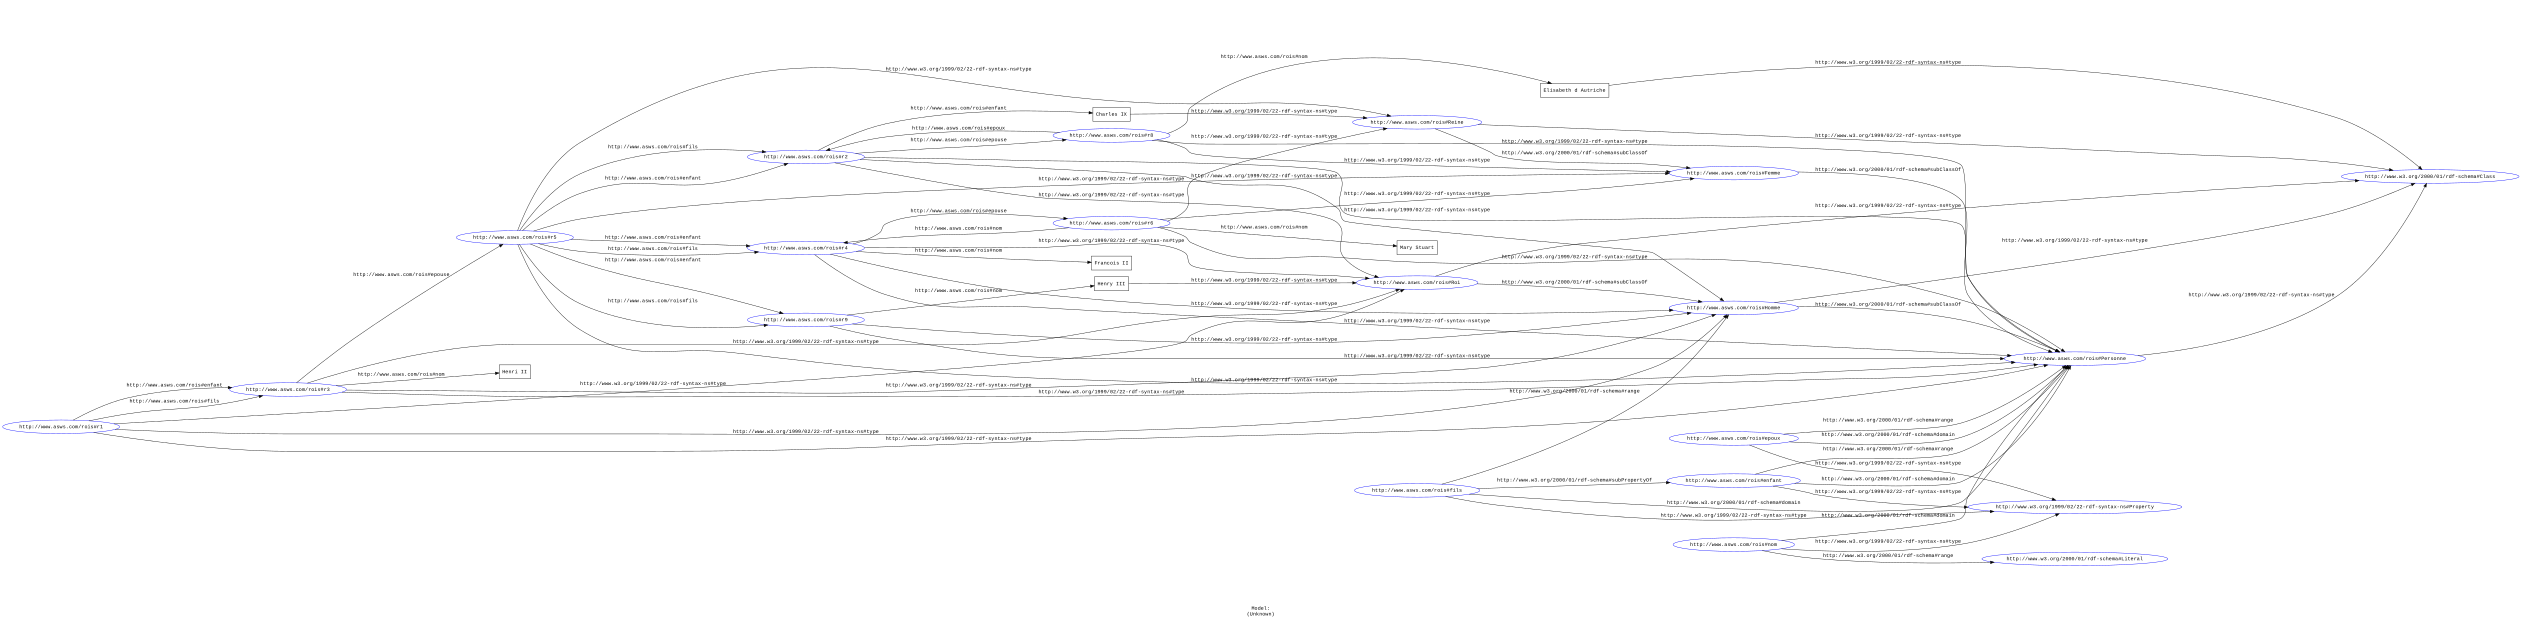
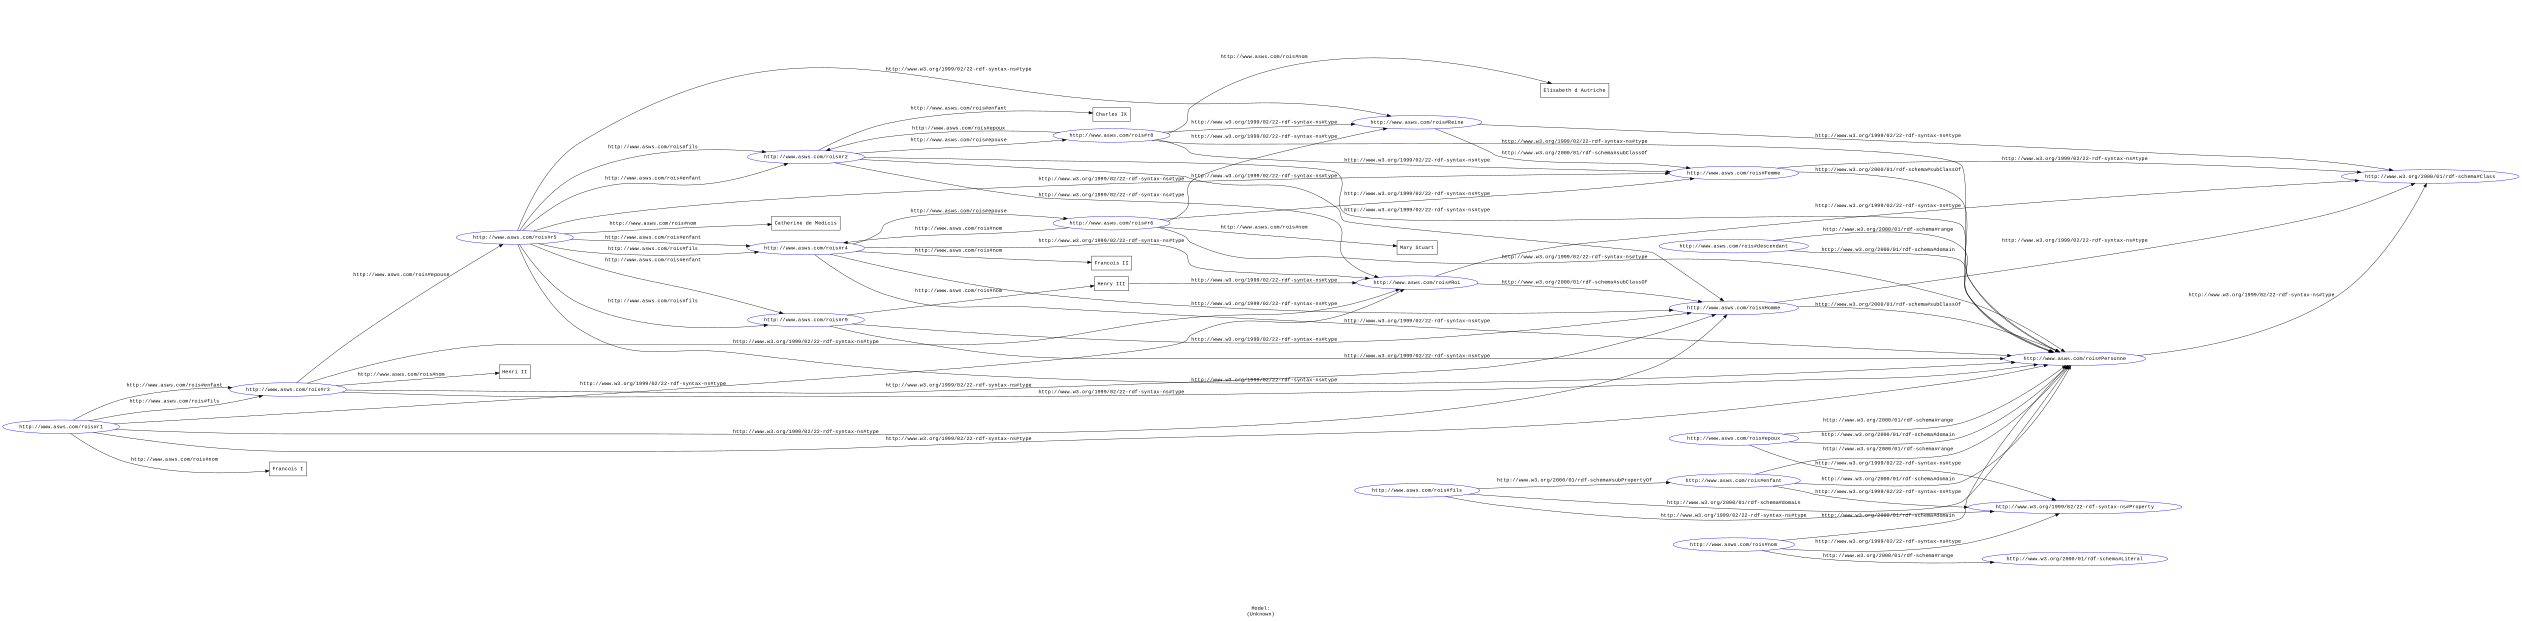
edge "Elisabeth d Autriche" -> "http://www.w3.org/2000/01/rdf-schema#Class": now "http://www.asws.com/rois#Femme" -> "http://www.w3.org/2000/01/rdf-schema#Class"
edge "Charles IX" -> "http://www.asws.com/rois#Reine": now "http://www.asws.com/rois#r8" -> "http://www.asws.com/rois#Reine"
node "Catherine de Medicis": added
node "http://www.asws.com/rois#descendant": added
edge "http://www.asws.com/rois#fils" -> "http://www.asws.com/rois#Homme": removed, label "http://www.w3.org/2000/01/rdf-schema#range"
node "Francois I": added
